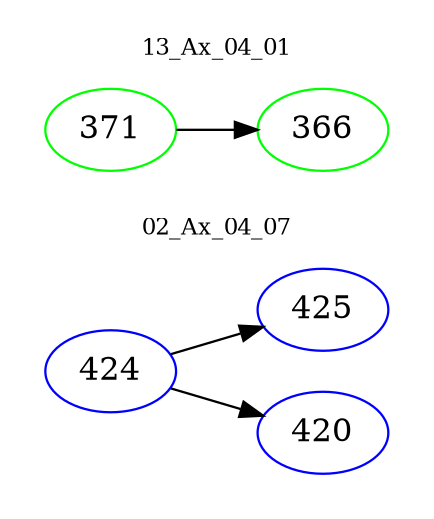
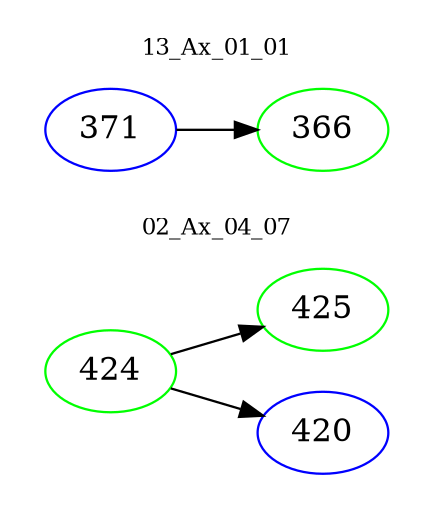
cluster "13_Ax_04_01": label "13_Ax_04_01" -> "13_Ax_01_01"
node "371": color green -> blue
node "425": color blue -> green
node "424": color blue -> green
